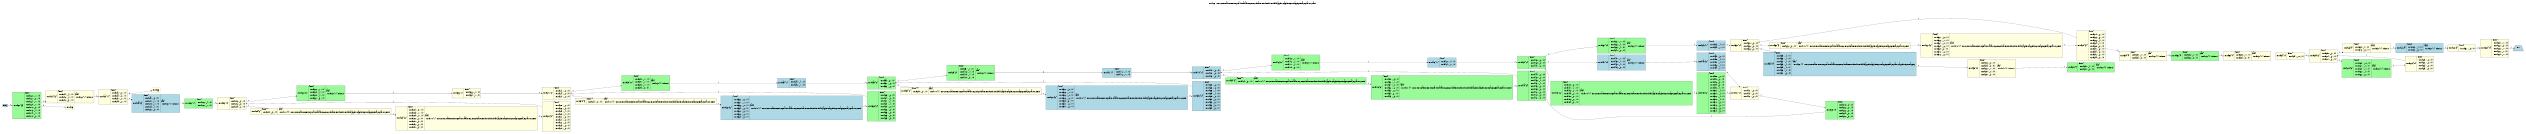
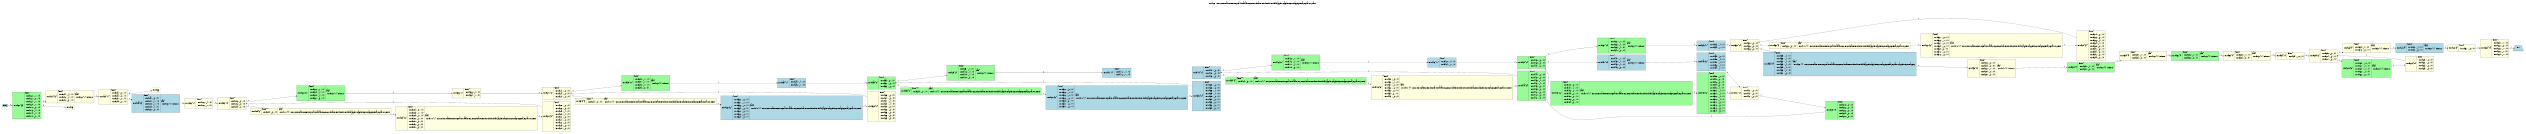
edge "0x10957d [34]" -> "0x1095d9 [9]": now "0x1095d0 [9]" -> "0x1095d9 [9]"
edge "0x1095eb [9]" -> "0x1095f4 [10]": added, label "1"
edge "0x109412 [11]" -> "0x10941d [12]": removed, label "1"
node "0x10942e [28]": fillcolor palegreen -> lightyellow
node "0x1093bb [5]": fillcolor lightyellow -> palegreen
node "0x1092c8 [11]": fillcolor palegreen -> lightyellow
node "0x10936e [34]": fillcolor palegreen -> lightyellow
